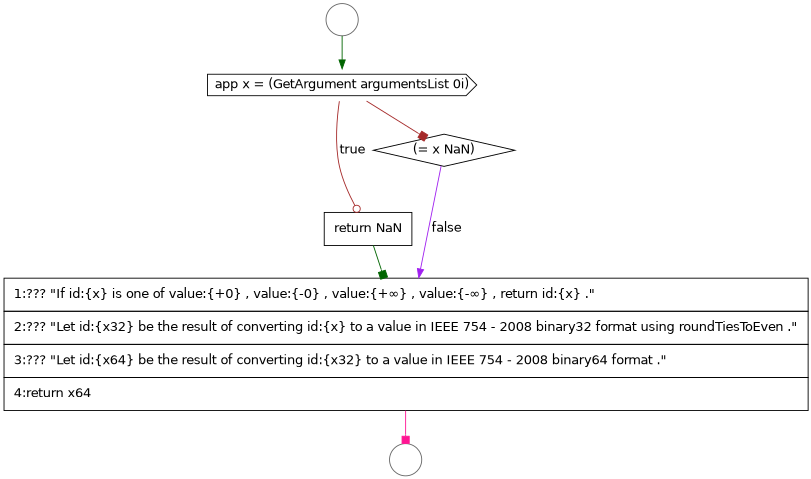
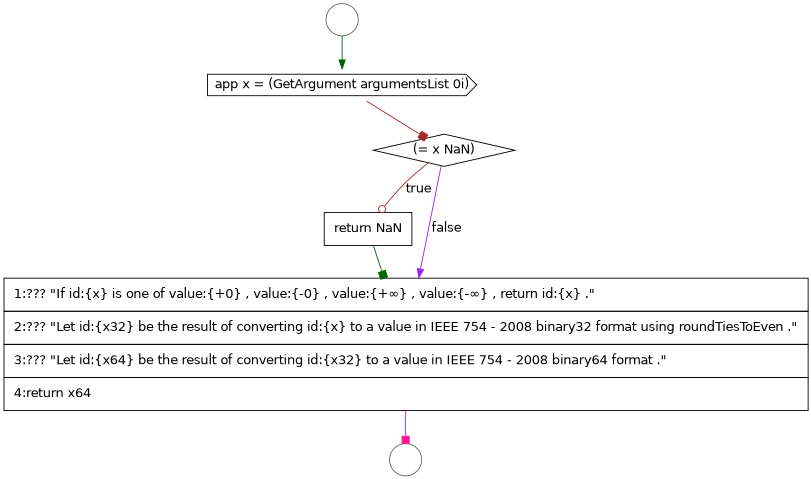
edge "app x = (GetArgument argumentsList 0i)" -> "return NaN": now "(= x NaN)" -> "return NaN"
